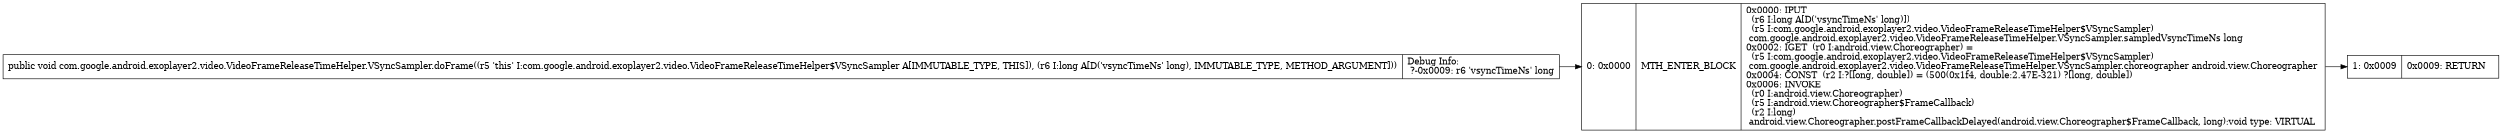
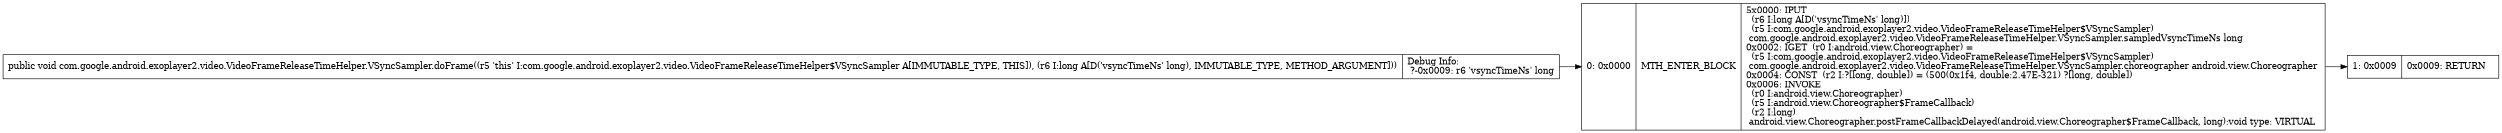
node "0: 0x0000": text "0x0000: IPUT" -> "5x0000: IPUT"
